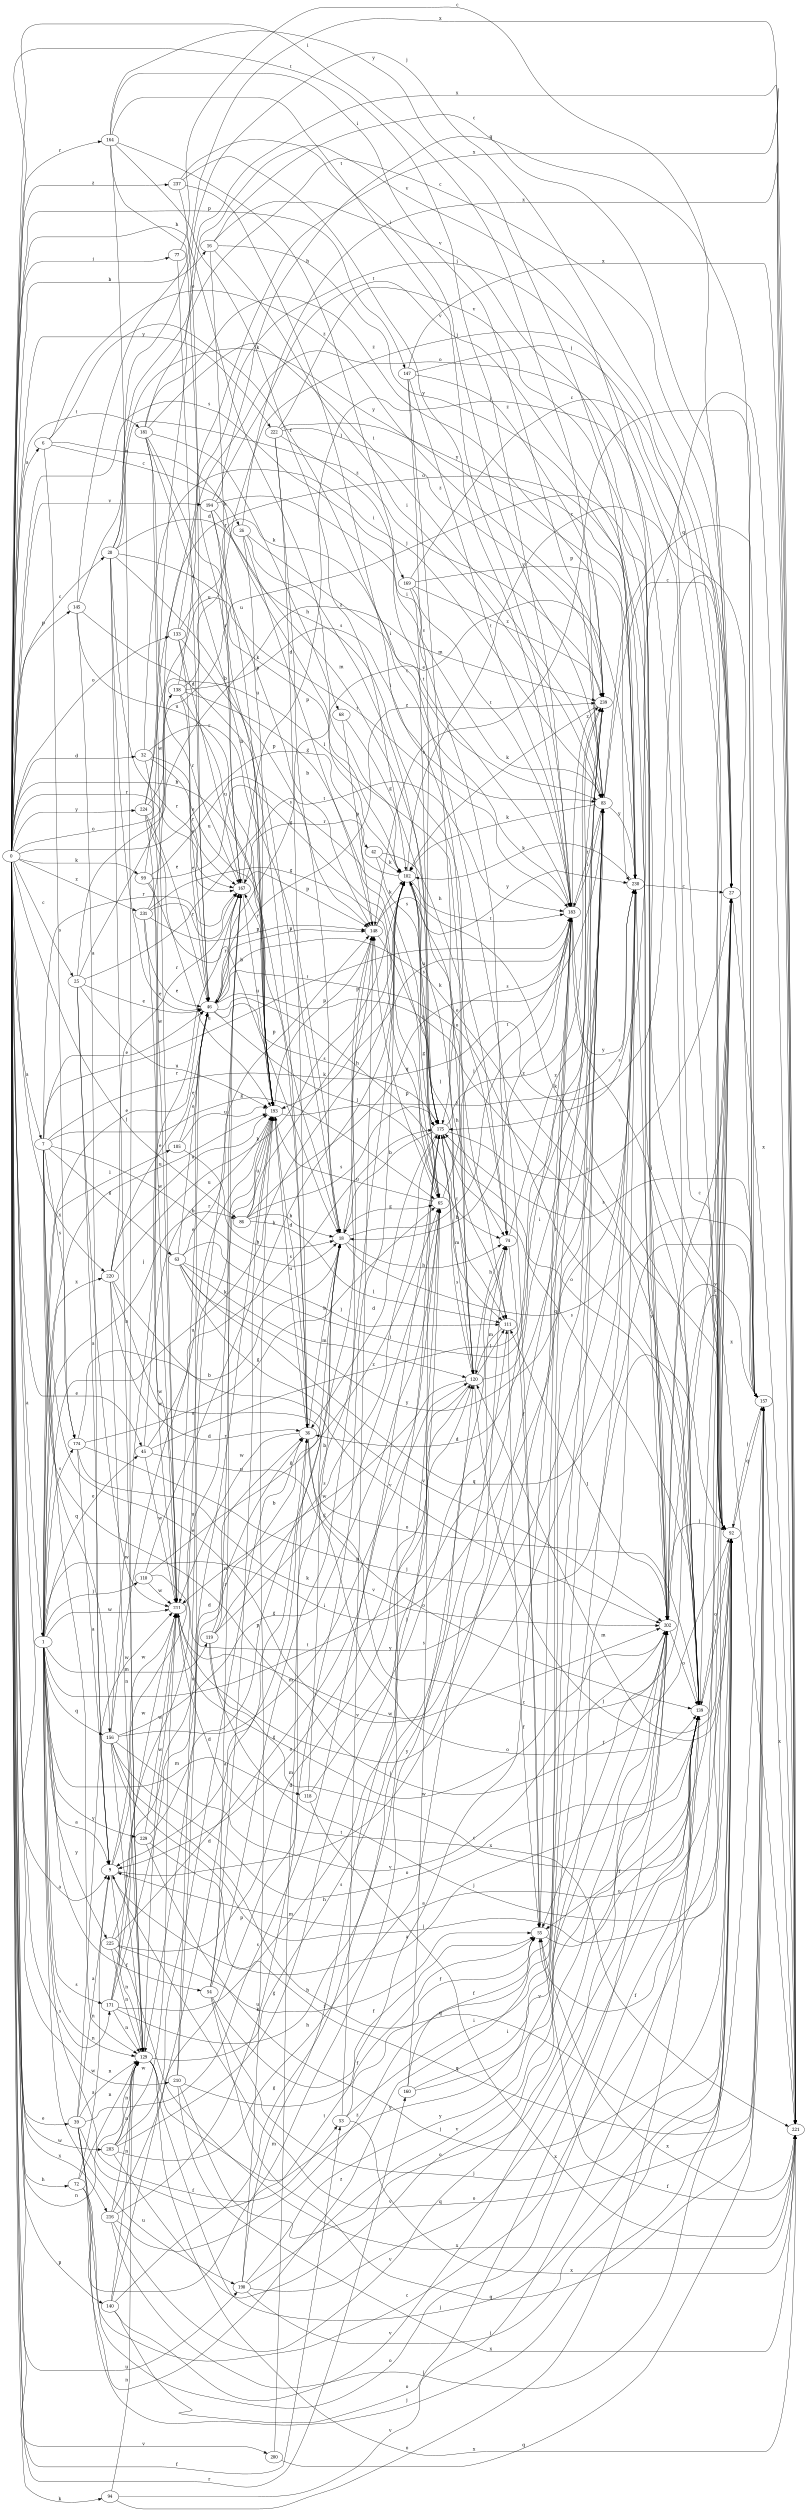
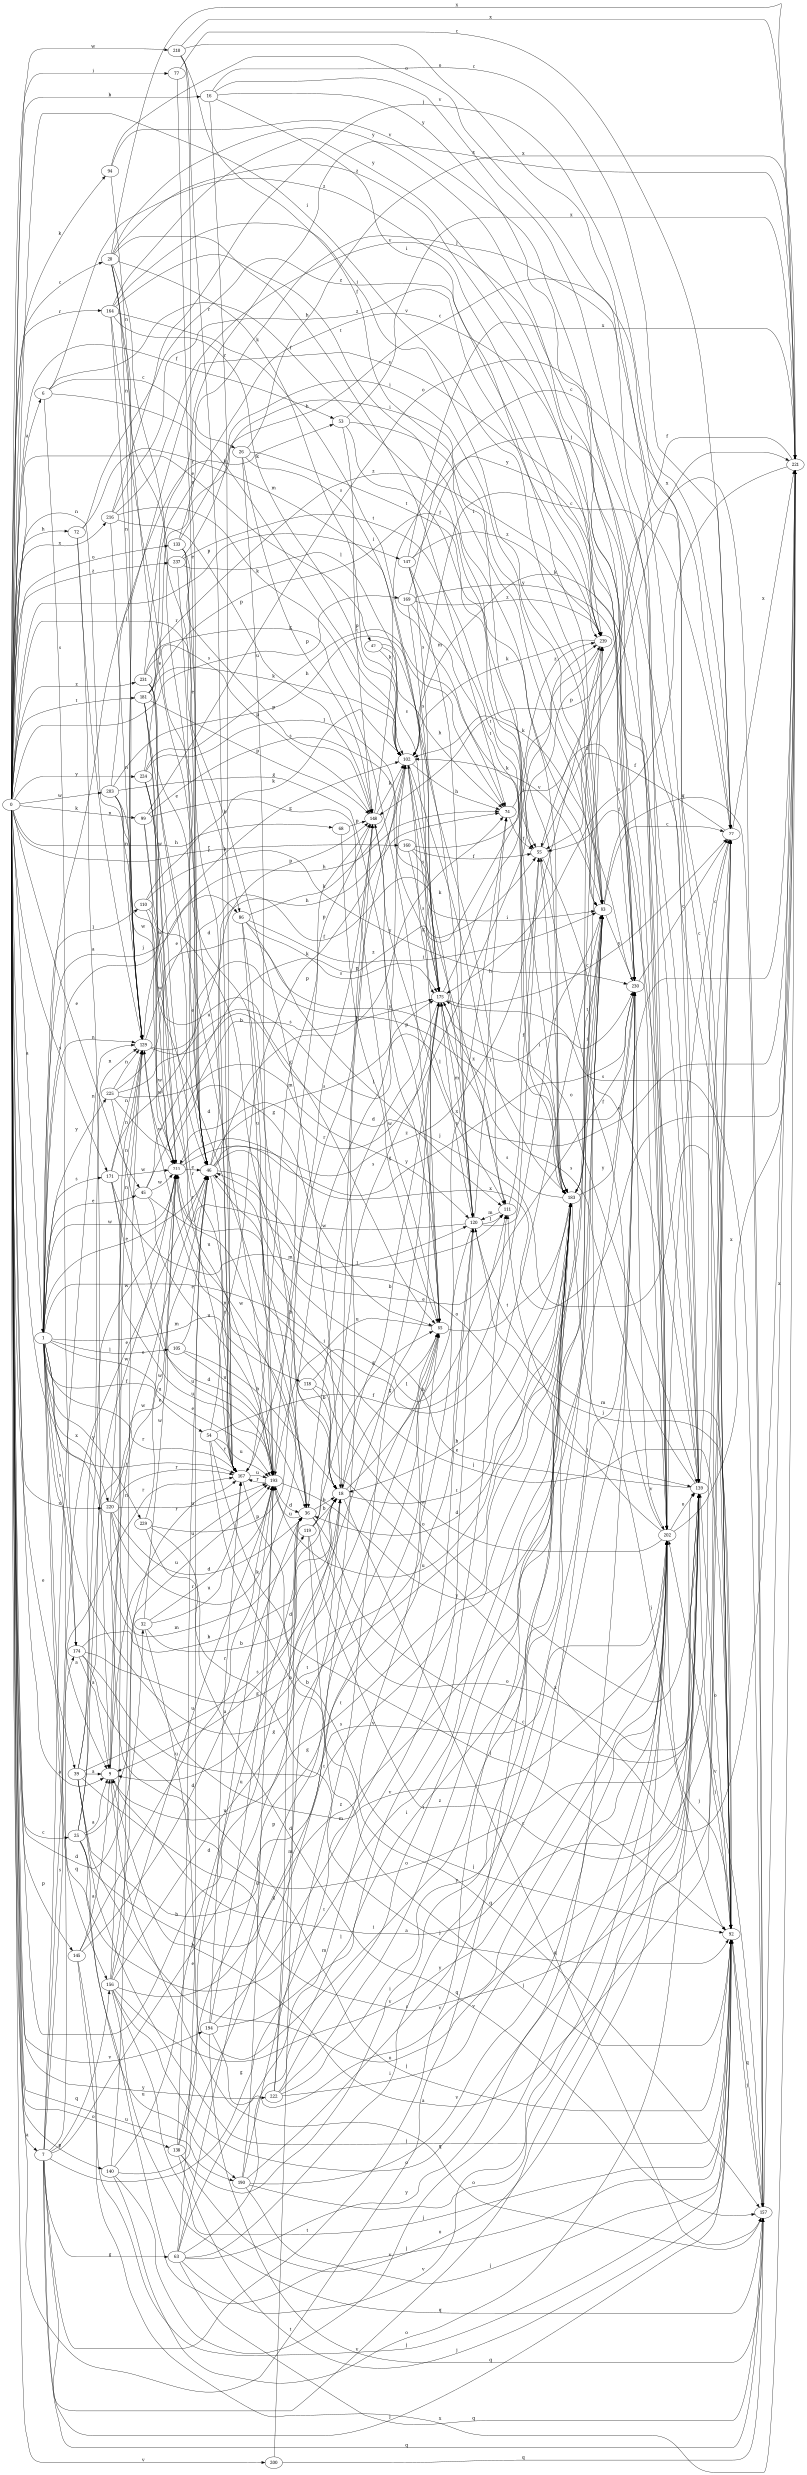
edge "119" -> "167": now "1" -> "167"
